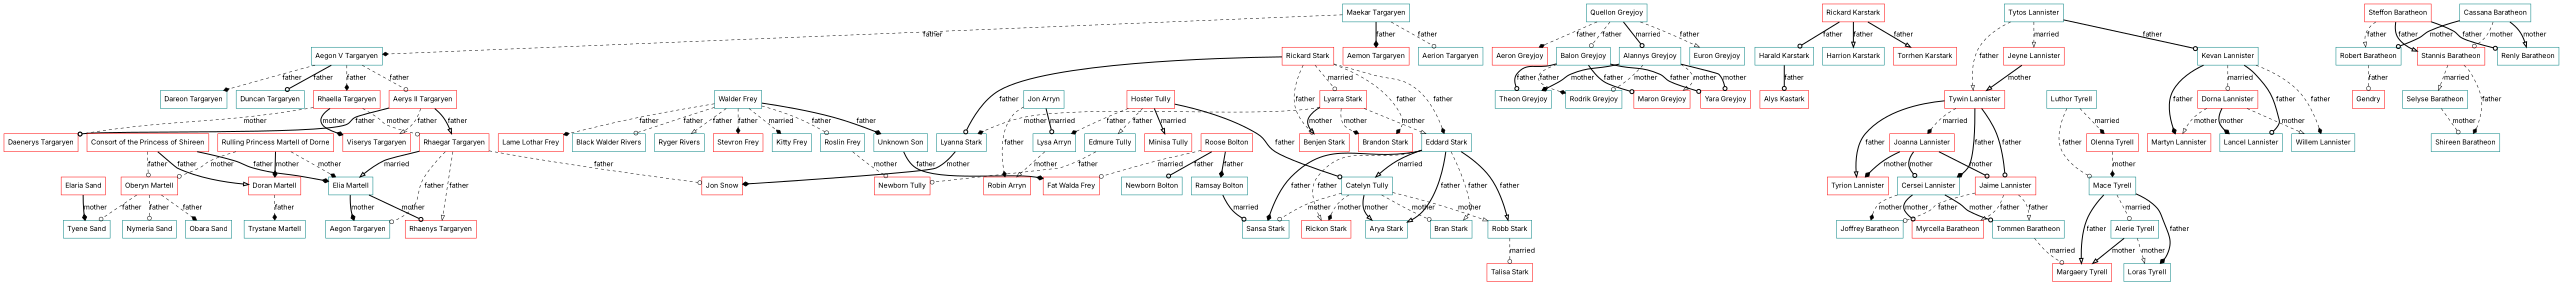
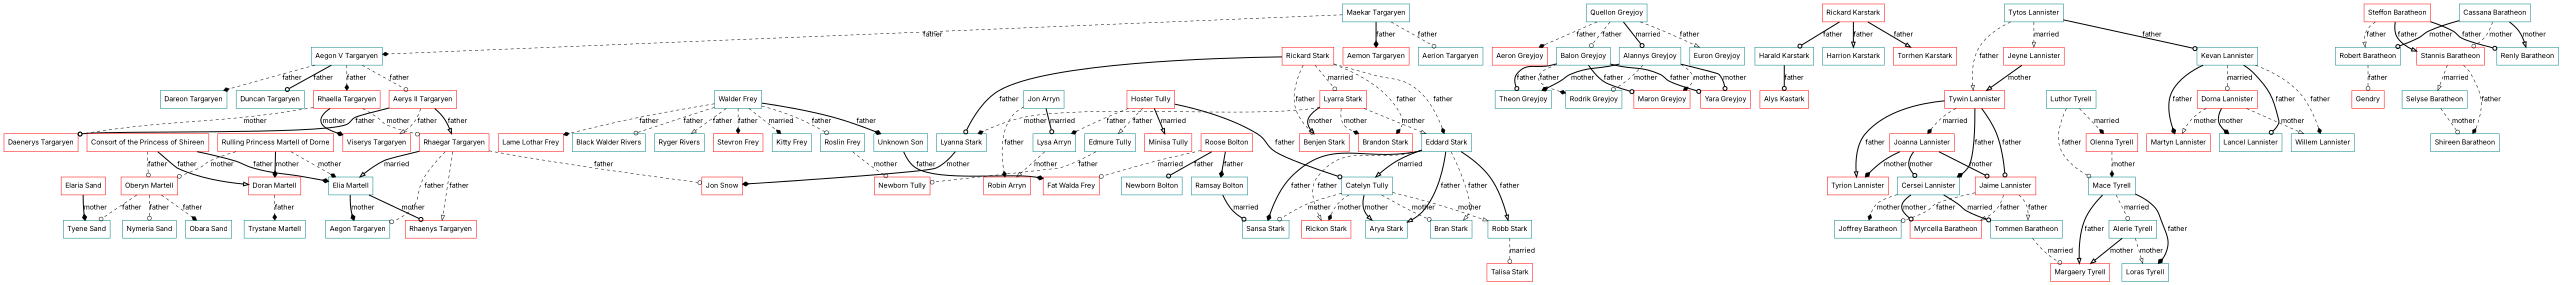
edge "Alannys Greyjoy" -> "Maron Greyjoy": arrowhead onormal -> diamond
edge "Cersei Lannister" -> "Tommen Baratheon": label "mother" -> "married"
